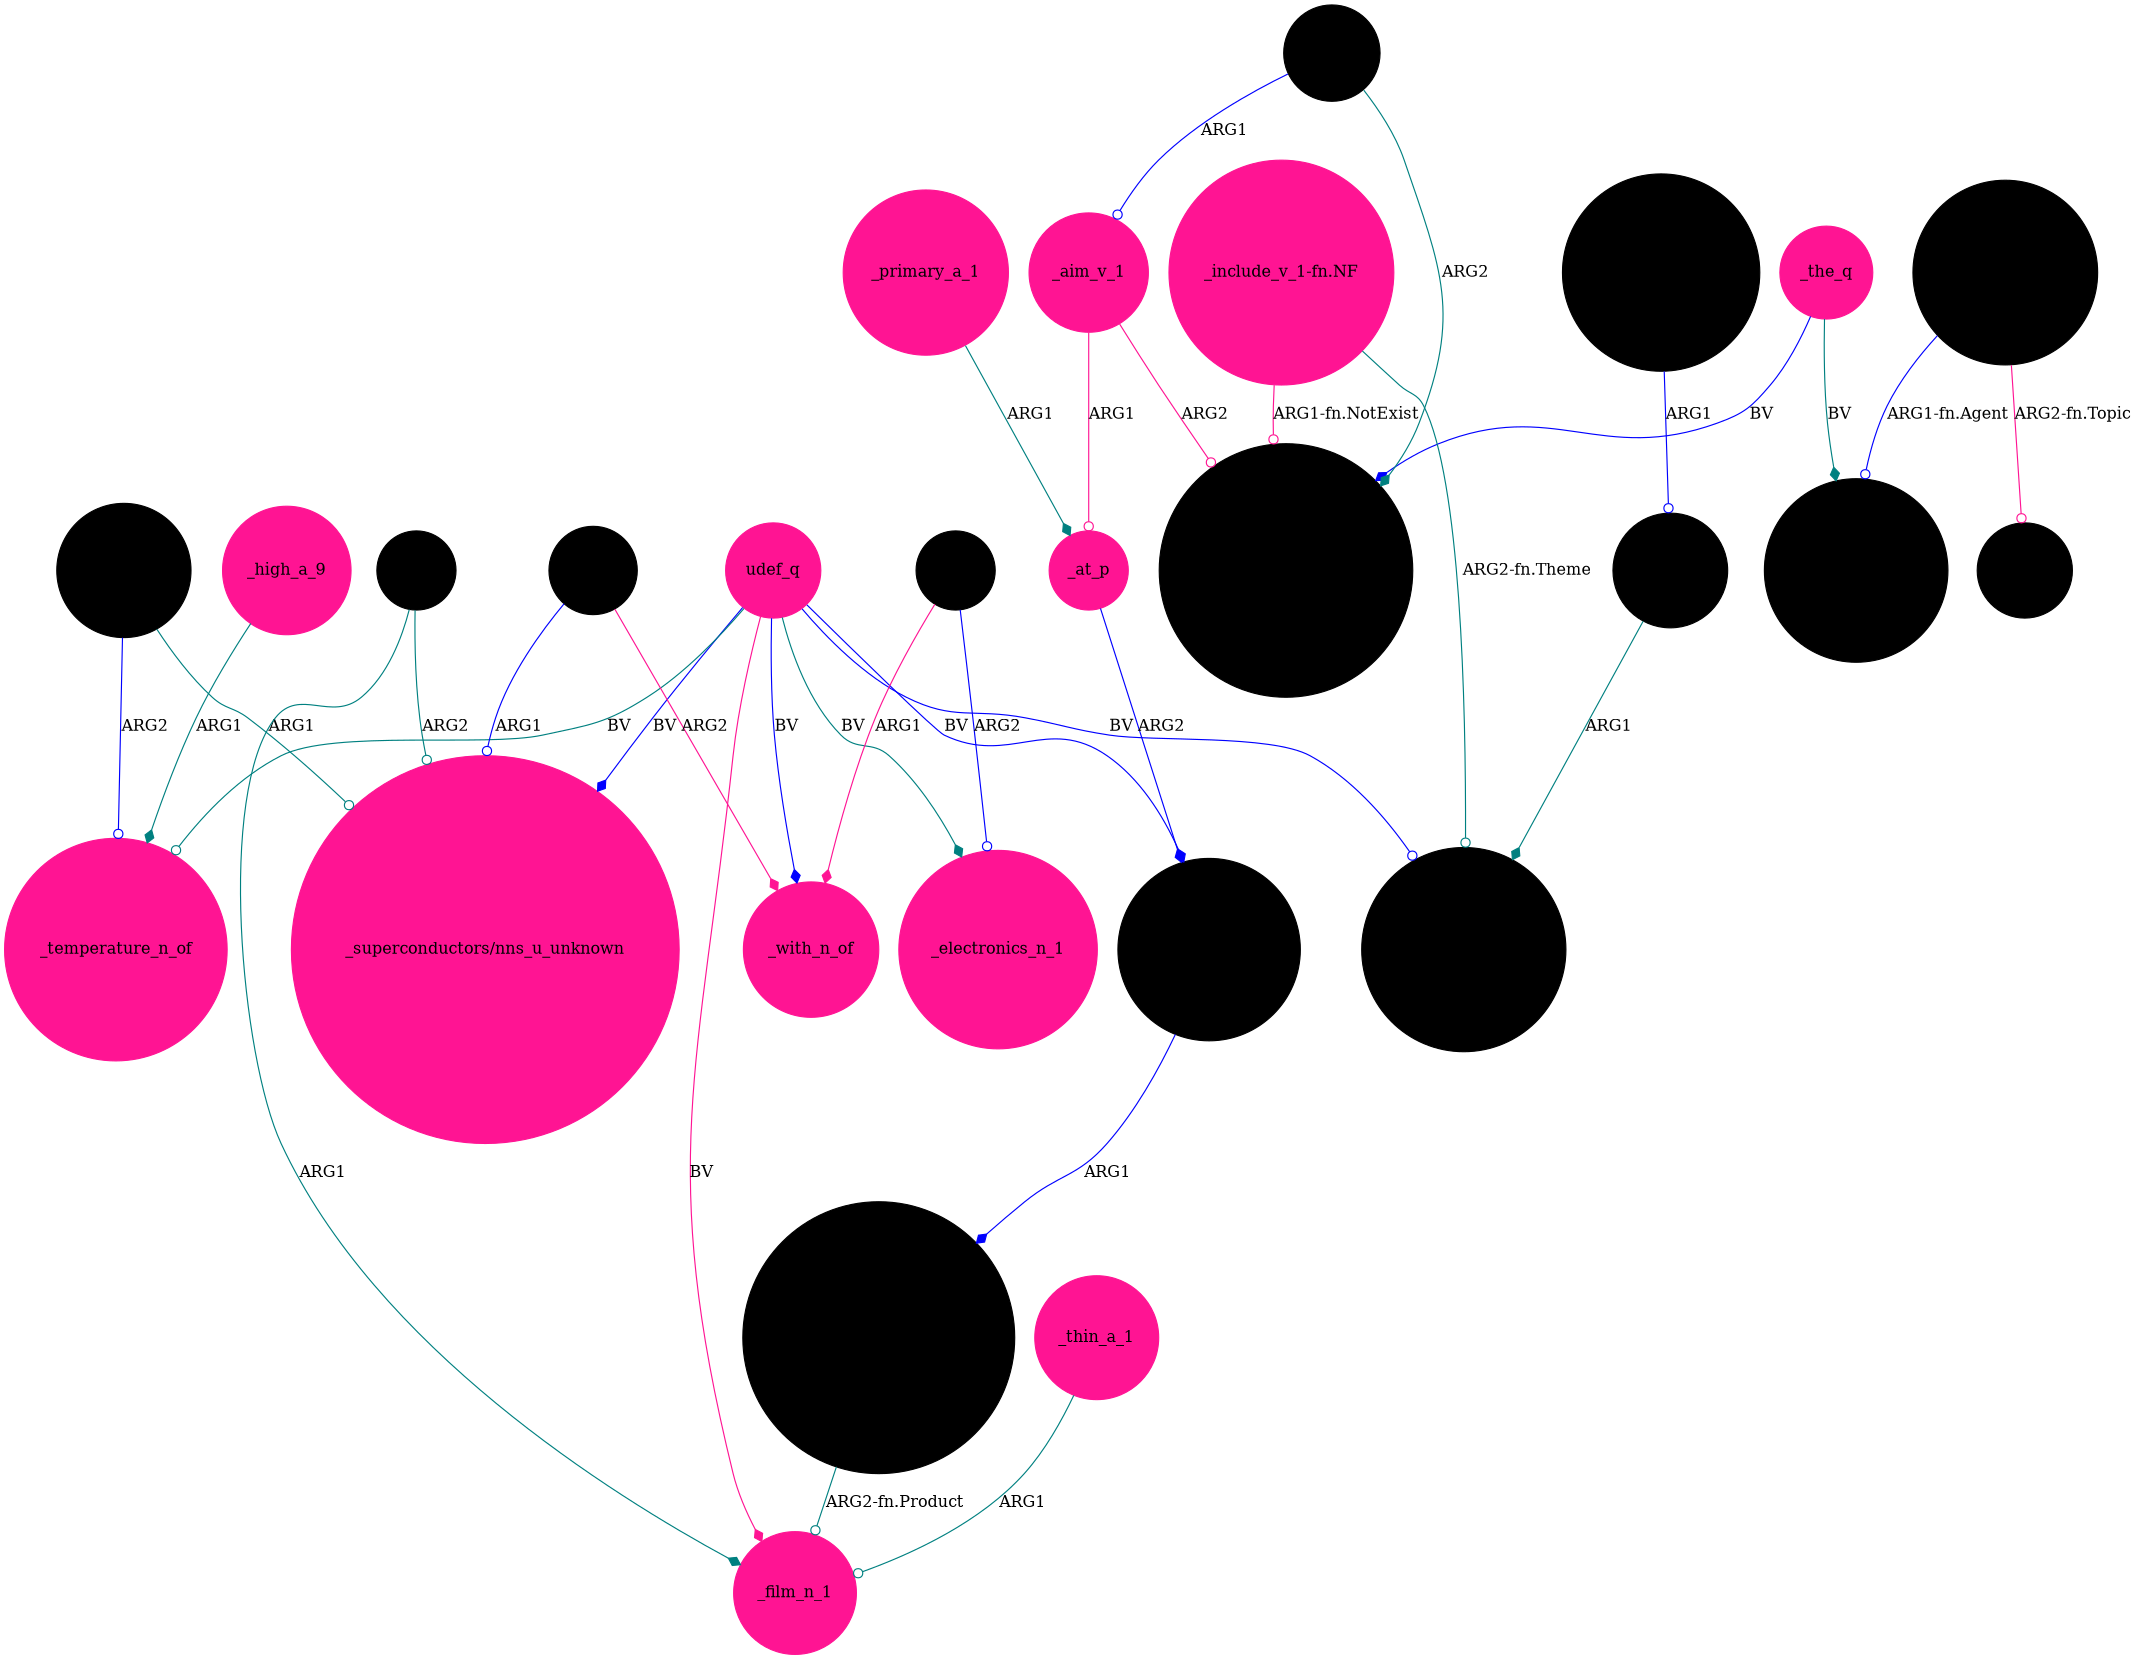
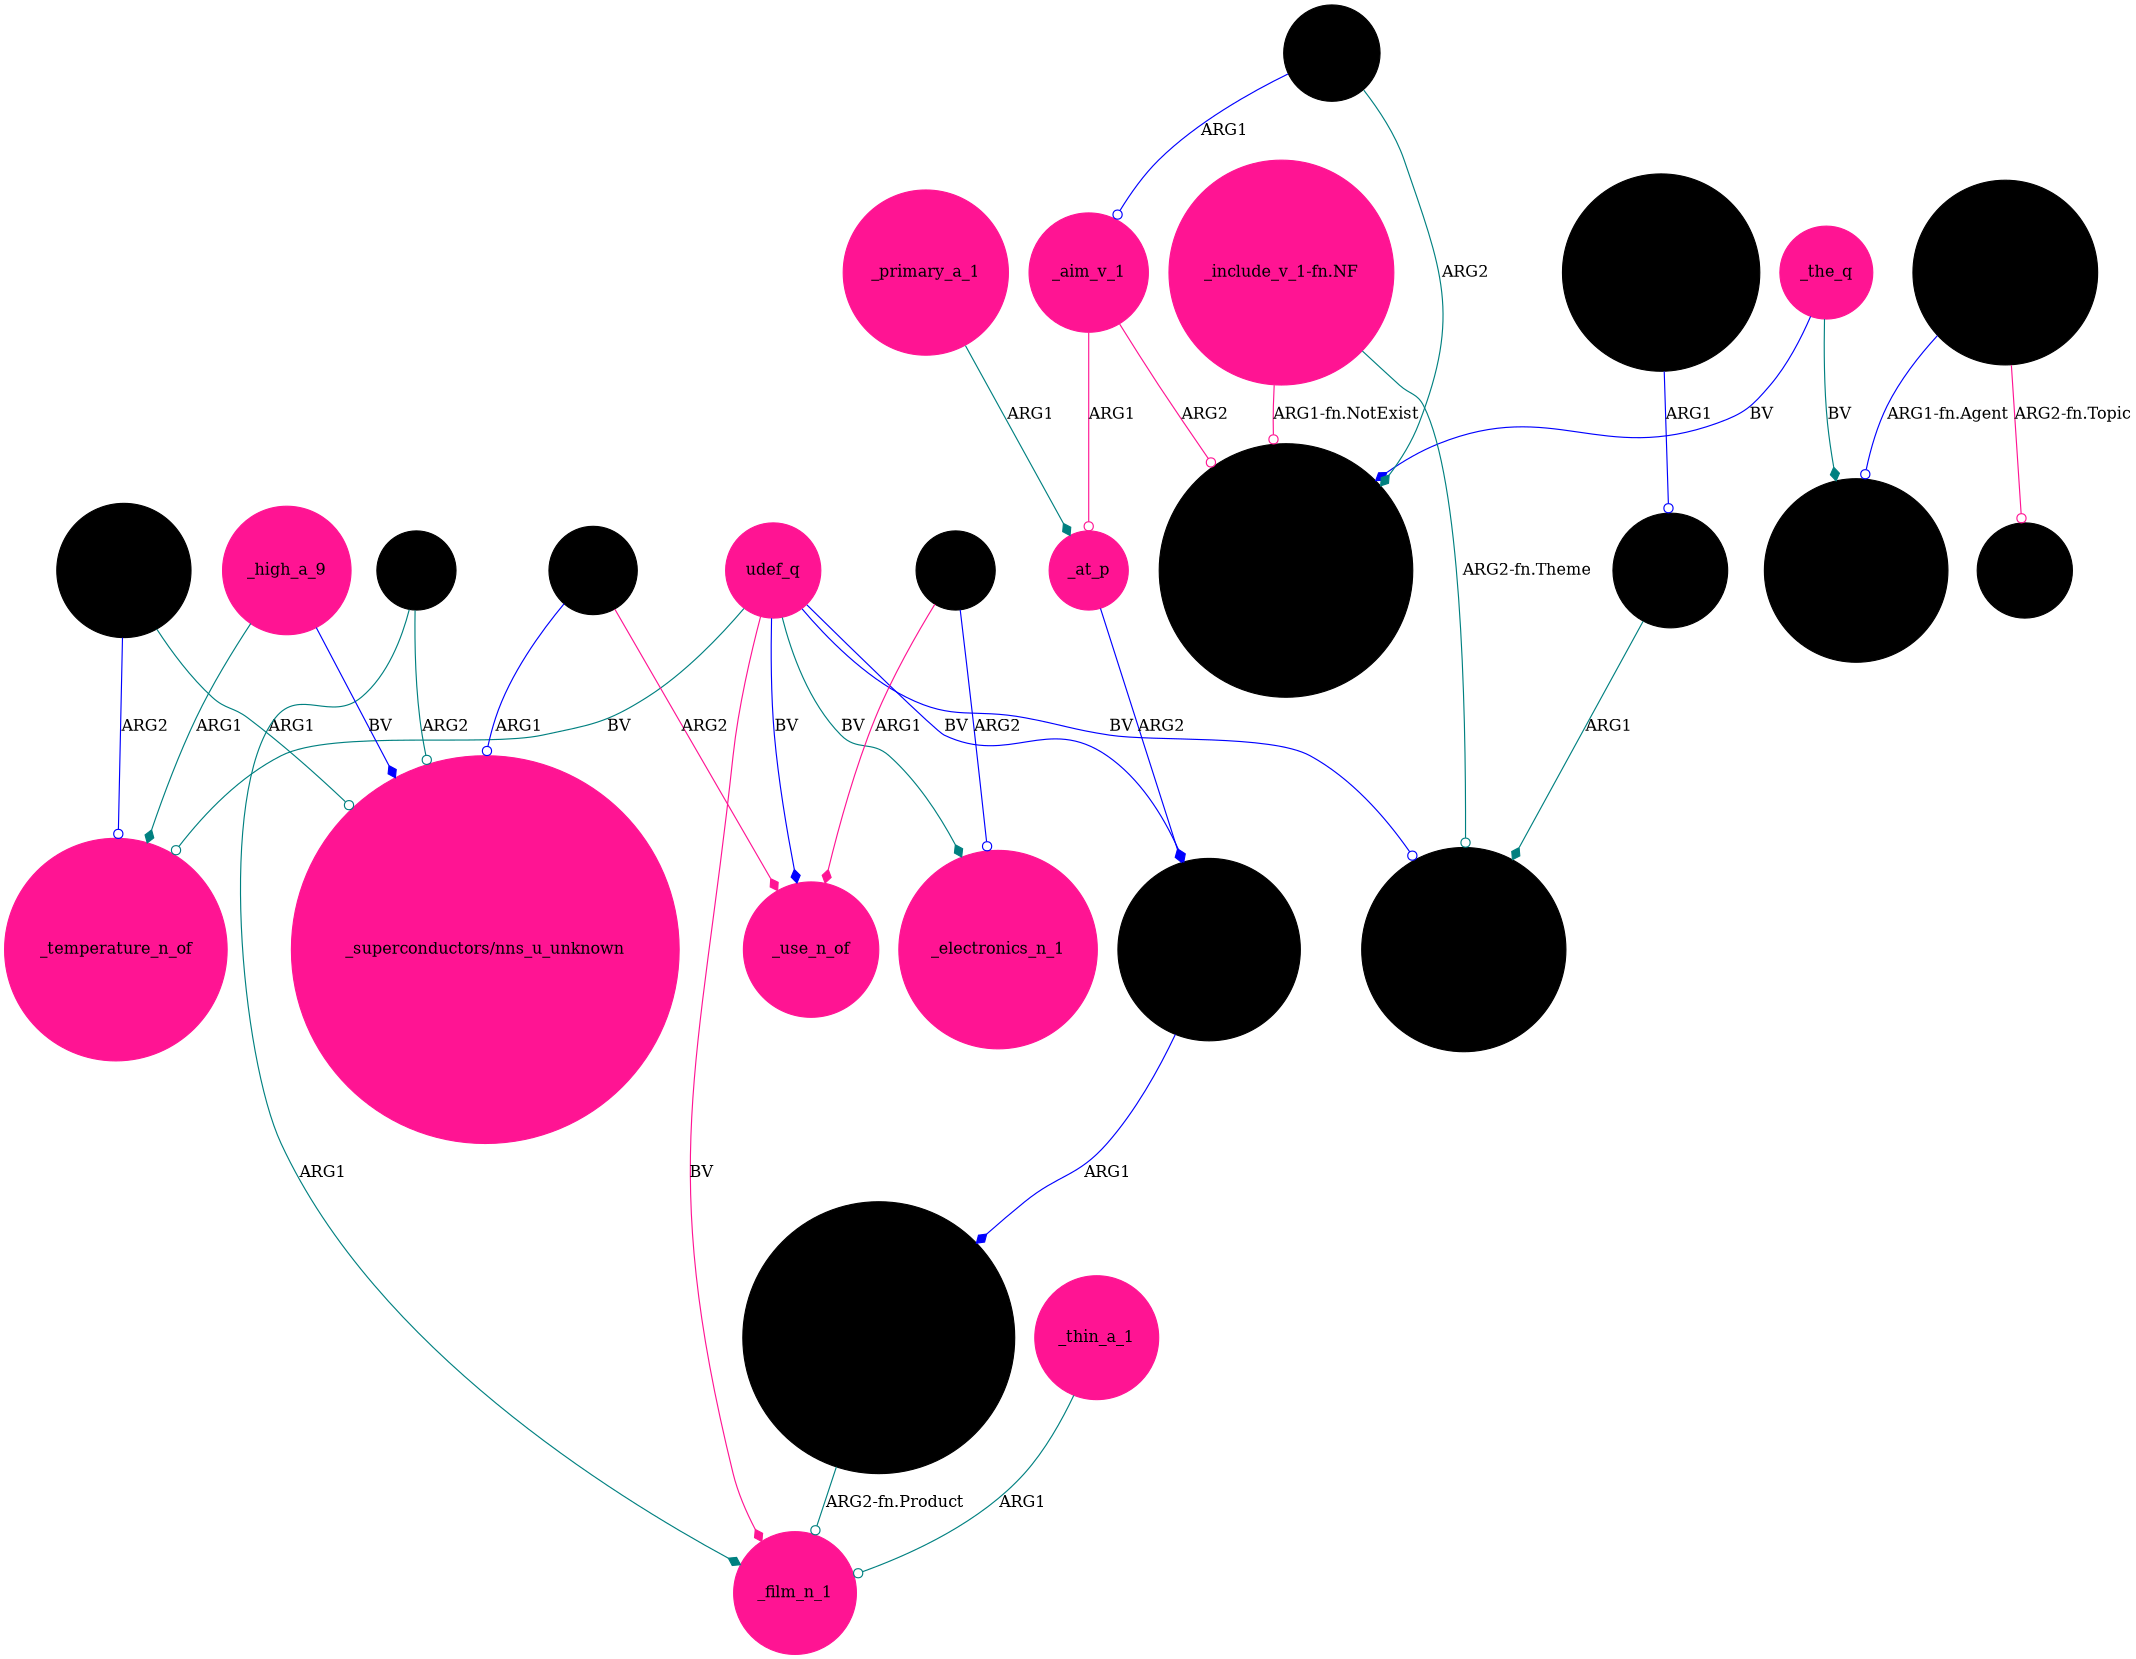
edge "udef_q" -> "_superconductors/nns_u_unknown": now "_high_a_9" -> "_superconductors/nns_u_unknown"
node "_with_n_of": label "_with_n_of" -> "_use_n_of"
